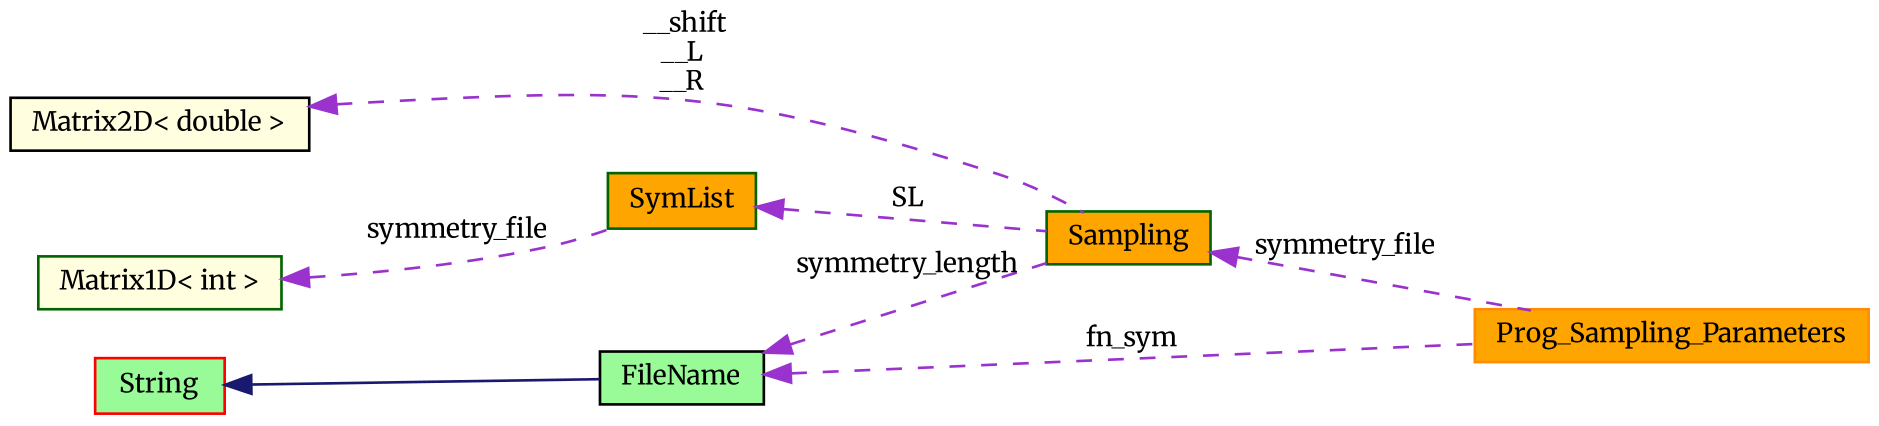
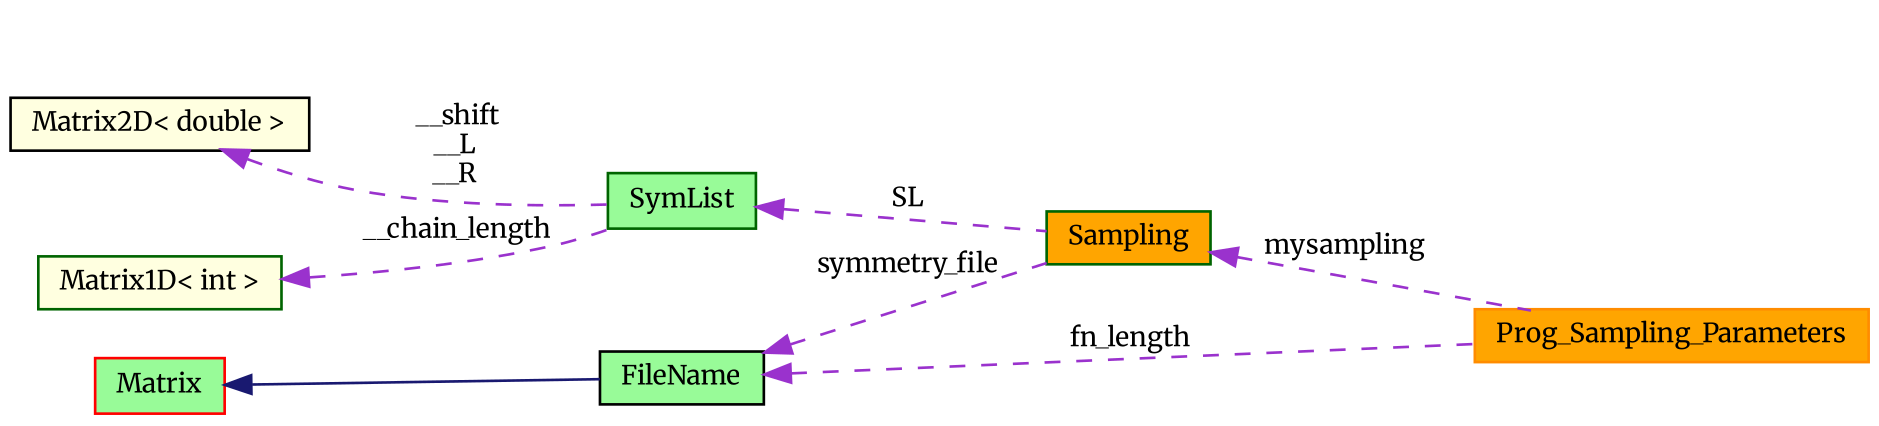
edge "Sampling" -> "Matrix2D< double >": now "SymList" -> "Matrix2D< double >"
node "SymList": fillcolor orange -> palegreen
edge "SymList" -> "Matrix1D< int >": label " symmetry_file" -> " __chain_length"
edge "Prog_Sampling_Parameters" -> "Sampling": label " symmetry_file" -> " mysampling"
edge "Sampling" -> "FileName": label " symmetry_length" -> " symmetry_file"
edge "Prog_Sampling_Parameters" -> "FileName": label " fn_sym" -> " fn_length"
node "String": label "String" -> "Matrix"
